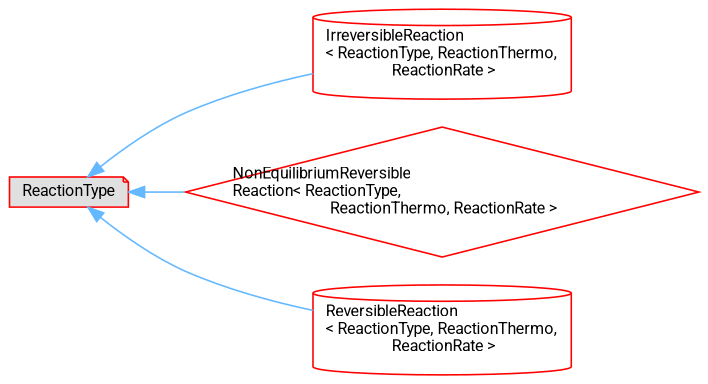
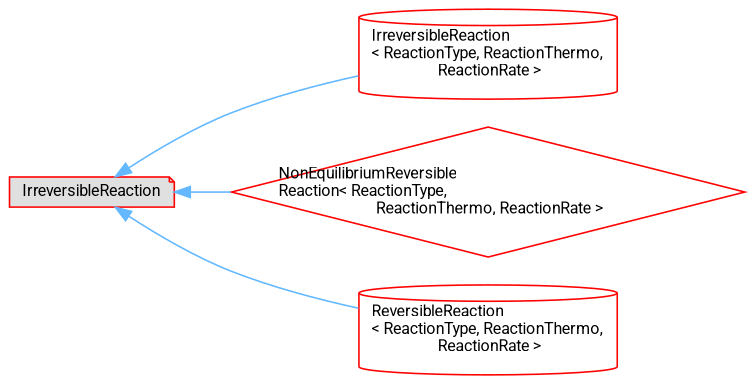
node "ReactionType": label "ReactionType" -> "IrreversibleReaction"
